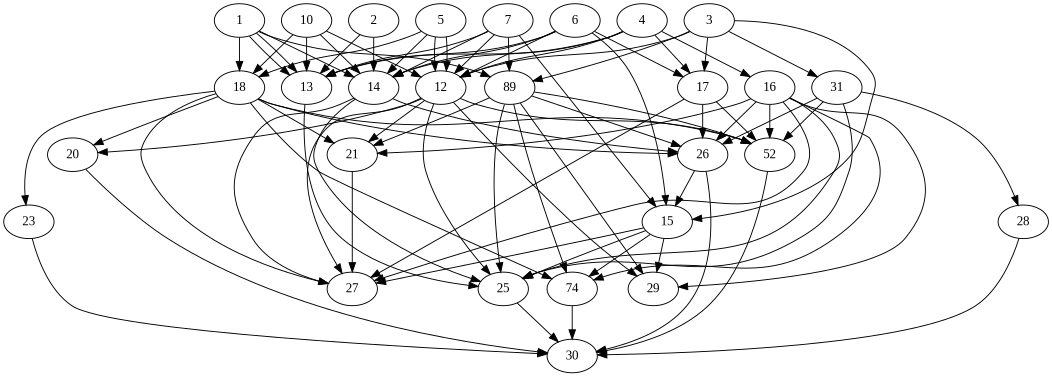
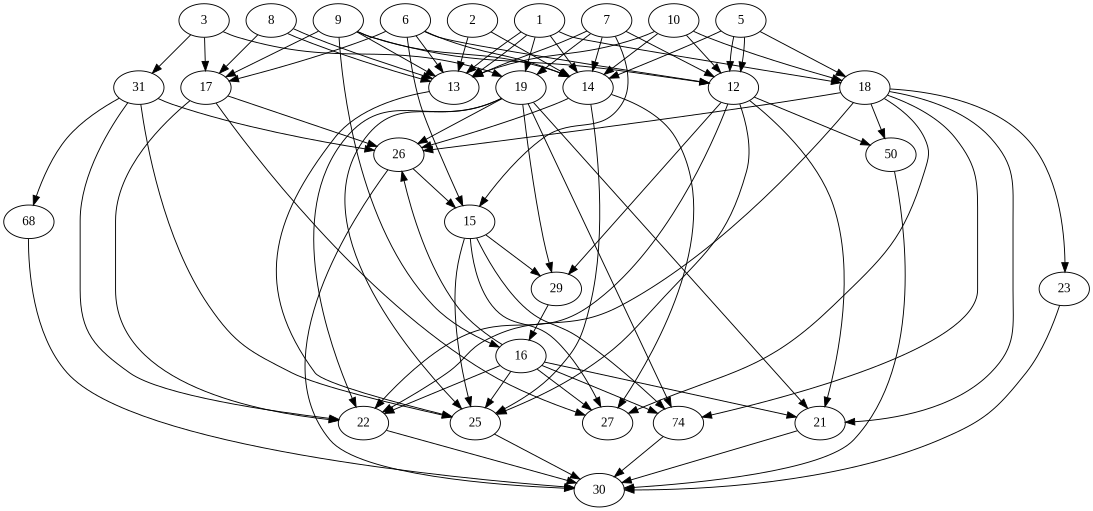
node "8": added
node "4": label "4" -> "9"
edge "3" -> "12": removed
node "89": label "89" -> "19"
edge "3" -> "15": removed
node "20": label "20" -> "50"
node "52": label "52" -> "22"
edge "12" -> "27": removed
edge "21" -> "27": now "21" -> "30"
node "28": label "28" -> "68"
edge "16" -> "29": reversed
